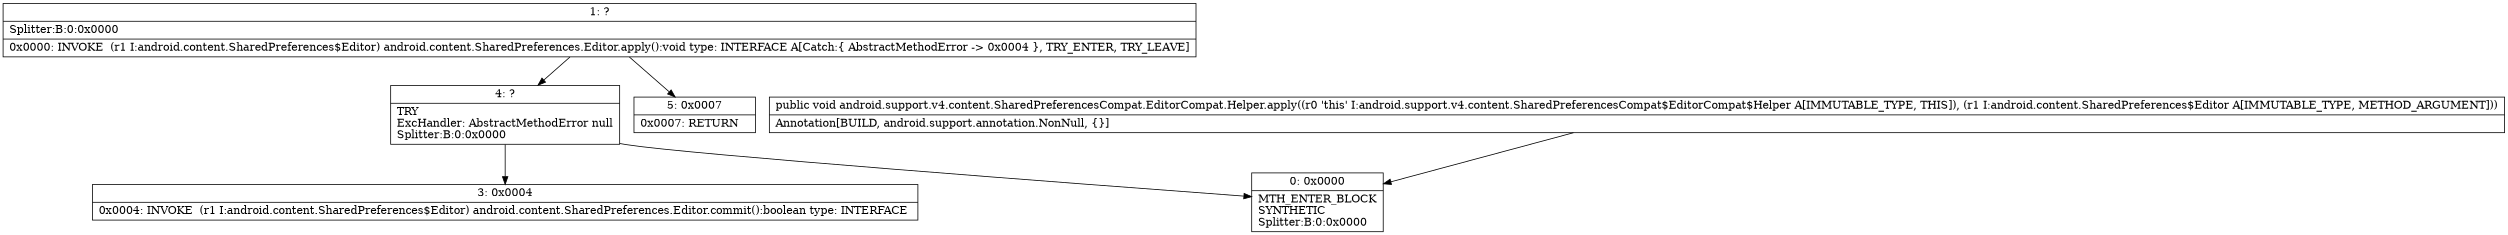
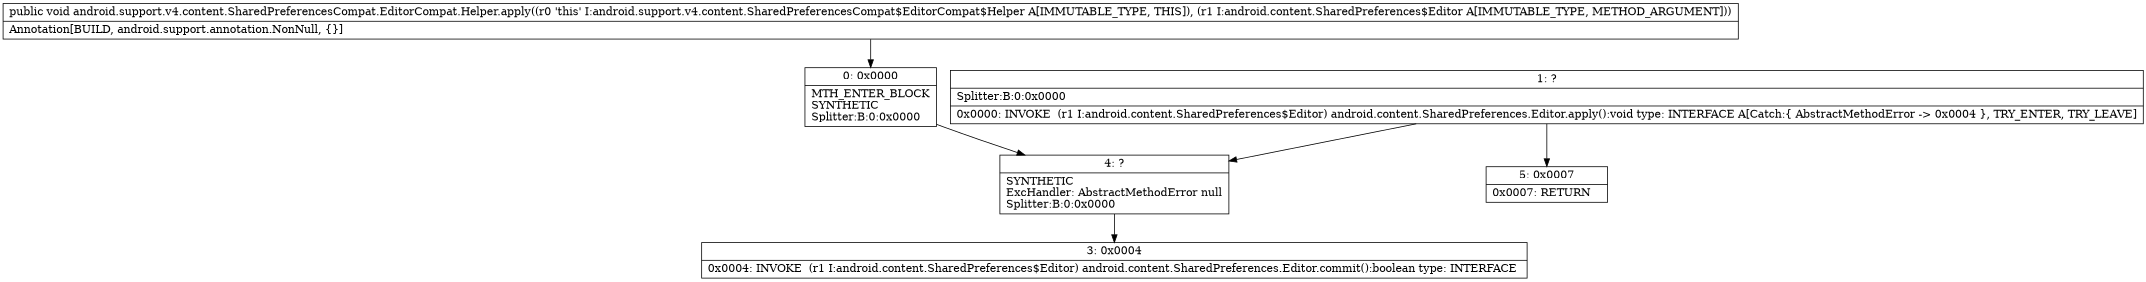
node "4: ?": text "TRY" -> "SYNTHETIC"
edge "4: ?" -> "0: 0x0000": reversed
